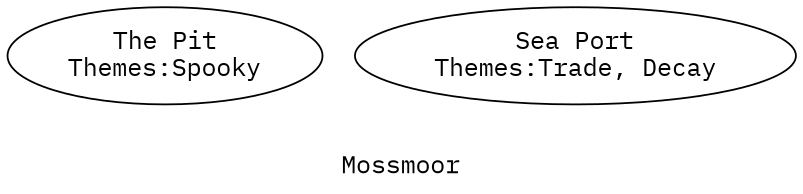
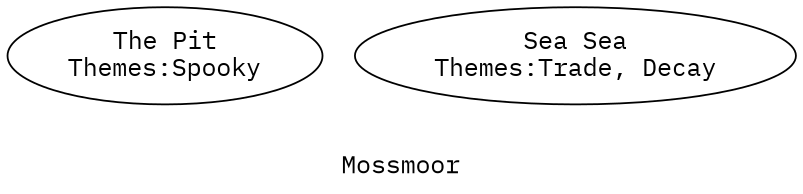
node "Sea Port Themes:Trade, Decay": label "Sea Port Themes:Trade, Decay" -> "Sea Sea Themes:Trade, Decay"
